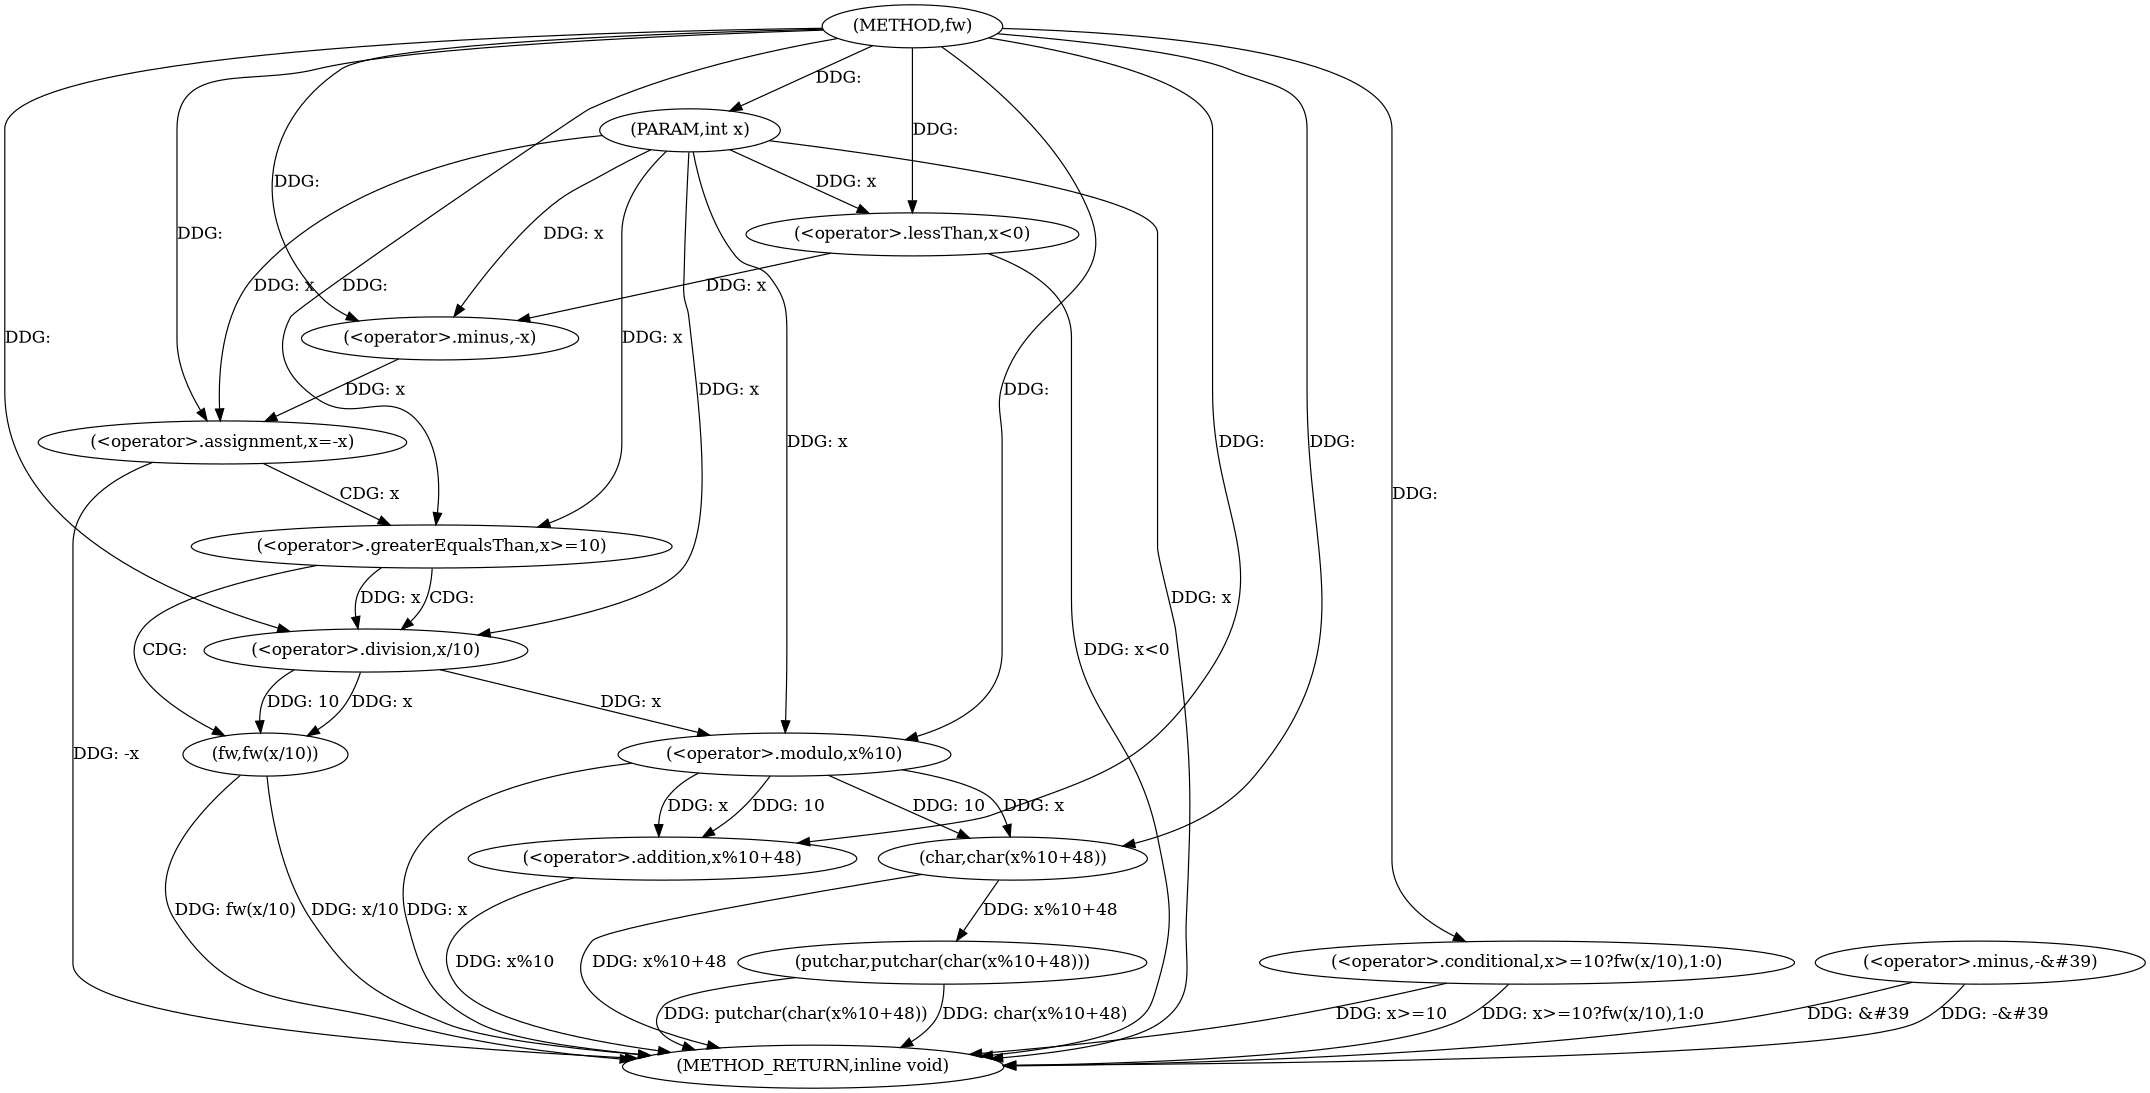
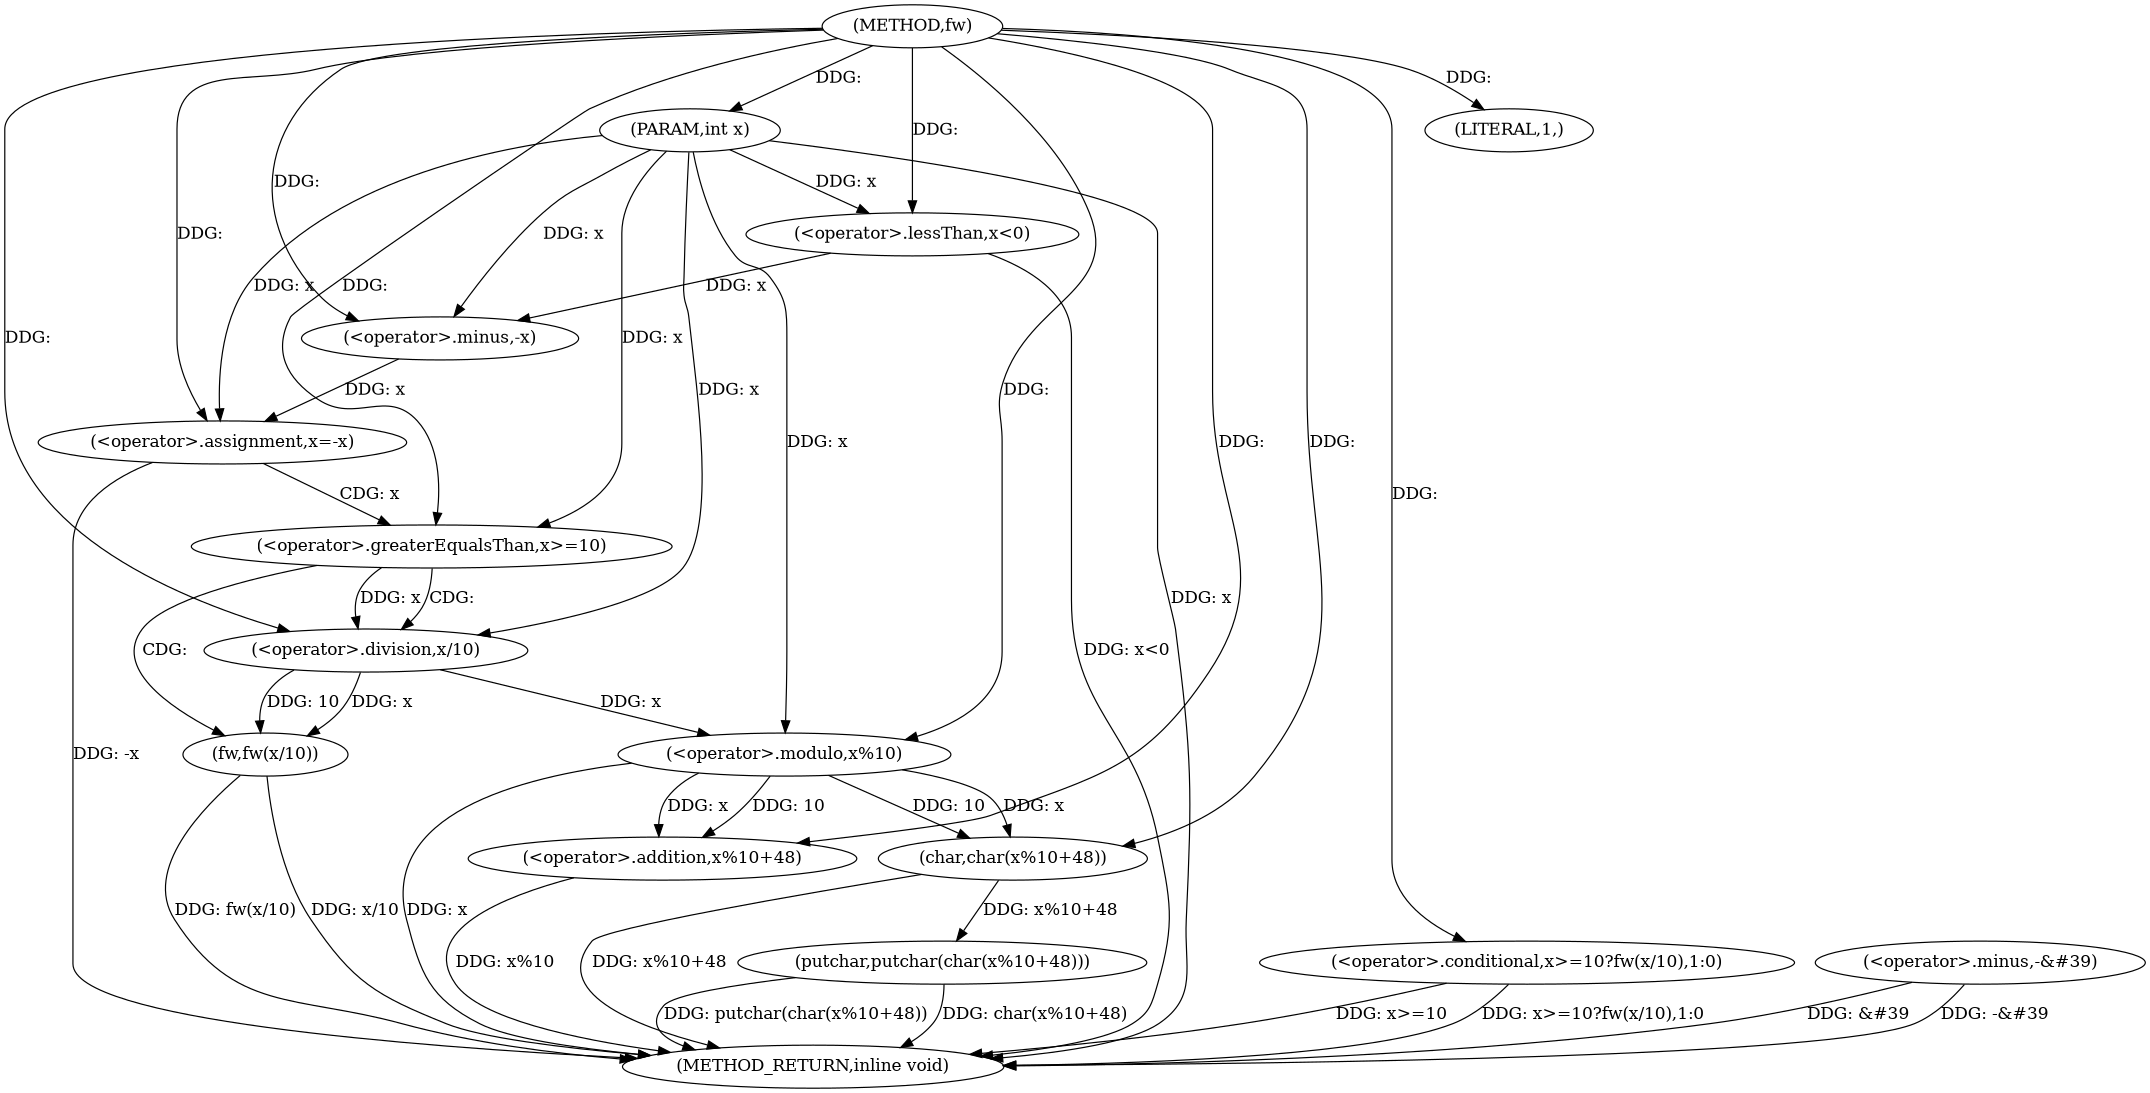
node "(LITERAL,1,)": added
